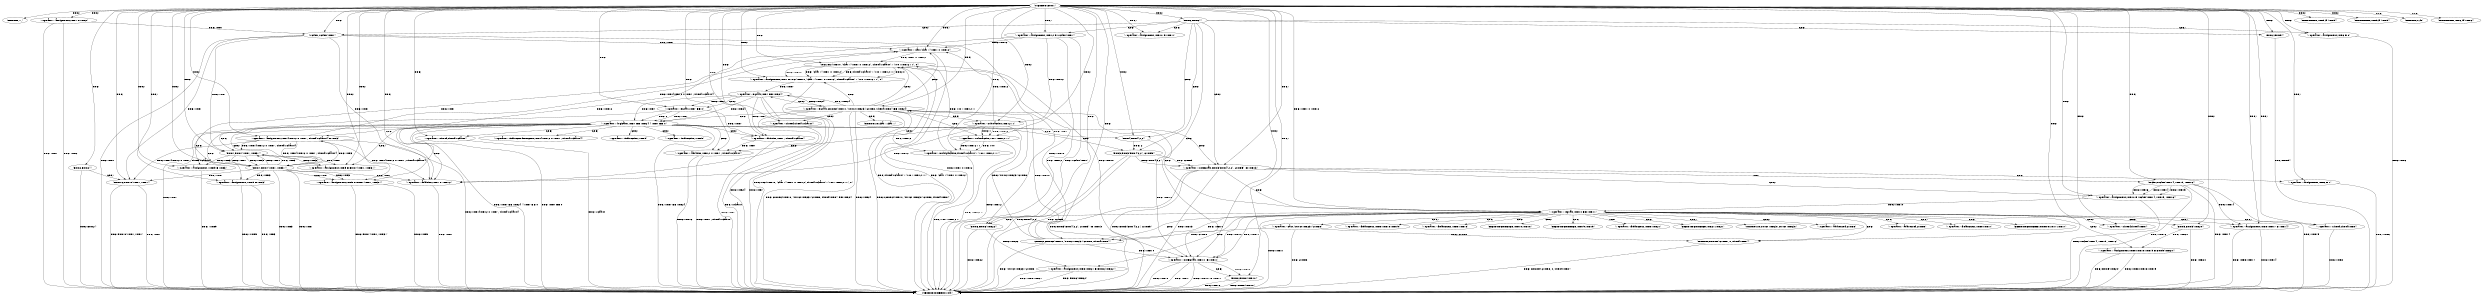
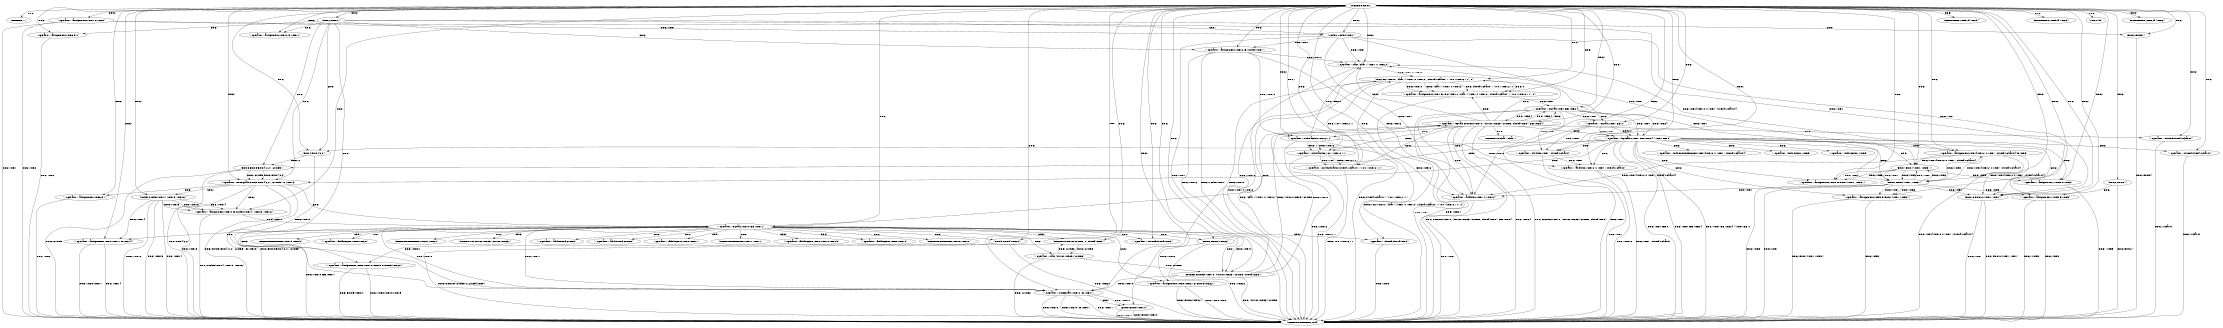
edge "(METHOD,FUN1)" -> "(<operator>.equals,VAR7 == VAR24)": added, label "DDG:"
node "(LITERAL,0,do)": label "(LITERAL,0,do)" -> "(VAR,0,do)"
edge "(<operator>.assignment,VAR1 = VAR2)" -> "(FUN16,FUN10(VAR1, VAR1))": added, label "DDG: VAR1"
edge "(wcslen,wcslen(VAR1))" -> "(FUN6,FUN6(VAR22))": now "(wcslen,wcslen(VAR1))" -> "(<operator>.assignment,VAR12 = wcslen(VAR1))"
edge "(METHOD,FUN1)" -> "(<operator>.equals,VAR10 == VAR11)": label "DDG: VAR1 + VAR12" -> "DDG: "
edge "(METHOD,FUN1)" -> "(FUN5,FUN5(VAR20))": label "DDG: " -> "VAR: "
edge "(<operator>.notEquals,FUN3(FUN4(2,2), &VAR5) != VAR13)" -> "(socket,socket(VAR14, VAR15, VAR16))": label "VAR: " -> "CDG: "
edge "(<operator>.equals,VAR10 == VAR11)" -> "(FIELD_IDENTIFIER,VAR21,VAR21)": label "CDG: " -> "FUN: "
node "(FIELD_IDENTIFIER,UNKNOWN17,VAR17)": label "(FIELD_IDENTIFIER,UNKNOWN17,VAR17)" -> "(FIELD_IDENTIFIER,VAR17,VAR17)"
edge "(memset,memset(&VAR8, 0, sizeof(VAR8)))" -> "(<operator>.cast,(struct VAR23*)&VAR8)": added, label "DDG: &VAR8"
edge "(<operator>.equals,VAR10 == VAR11)" -> "(METHOD_LITERAL,void)": label "DDG: VAR11" -> "DDG: VAR10 == VAR11"
